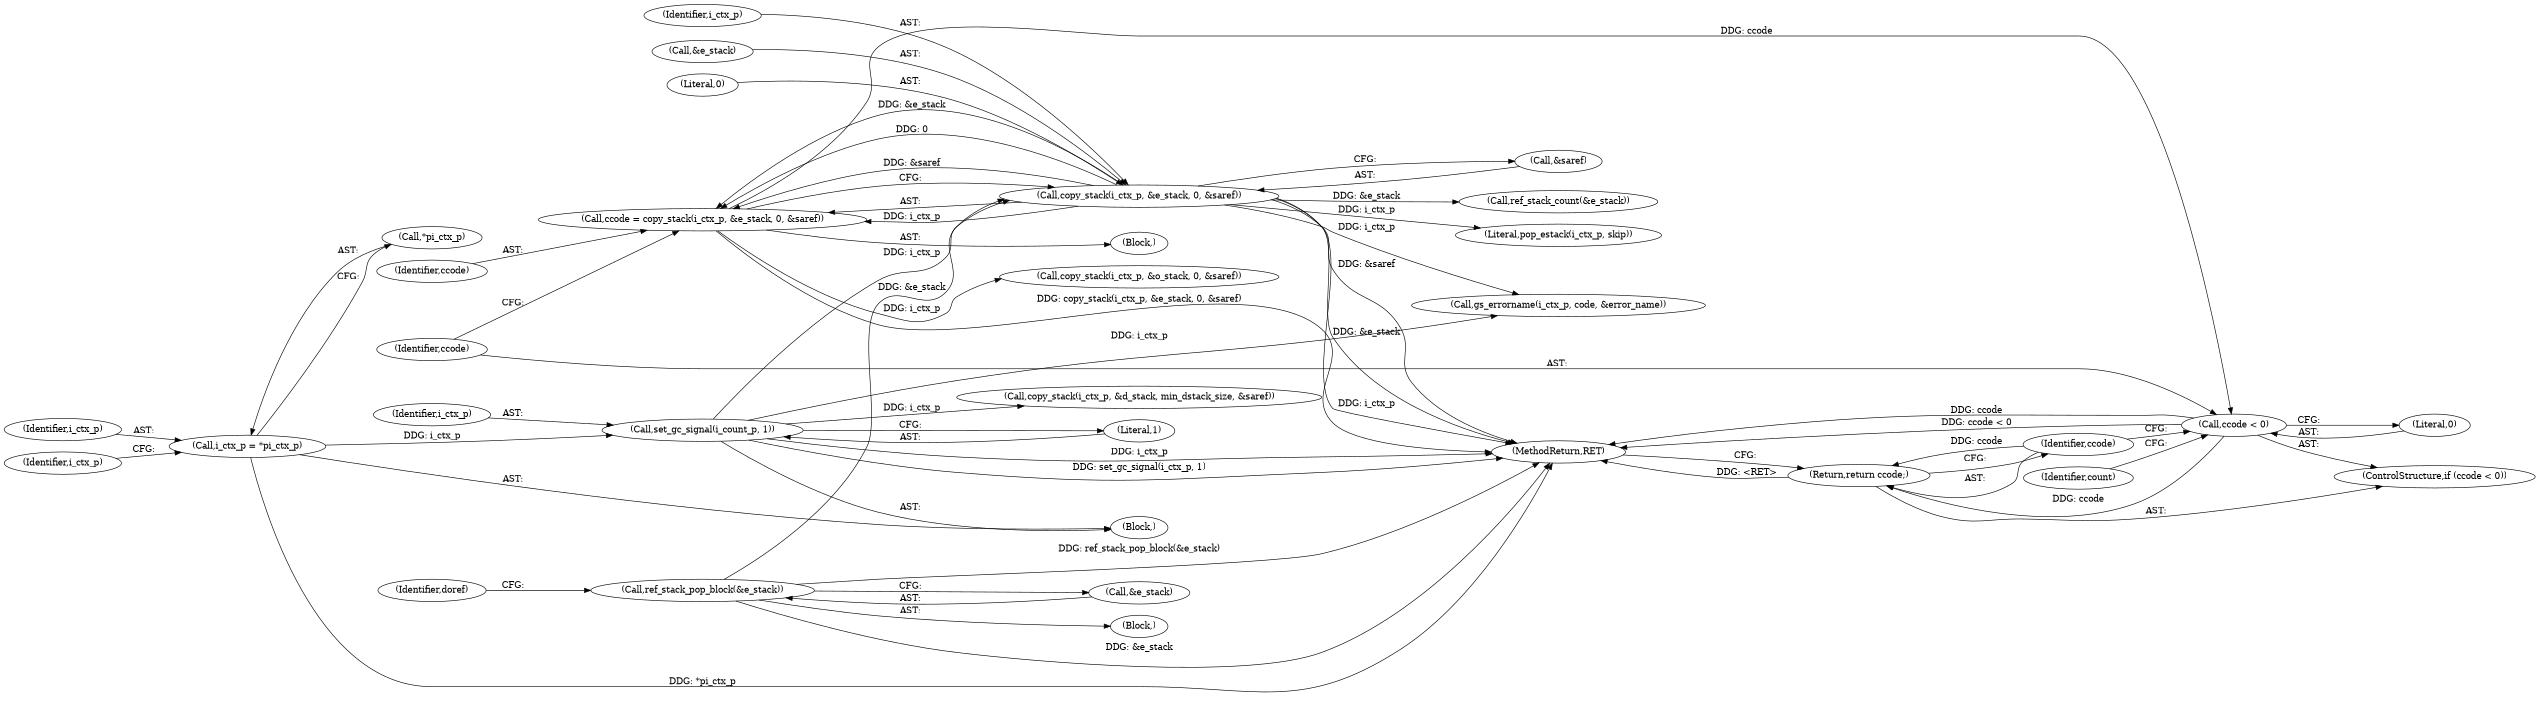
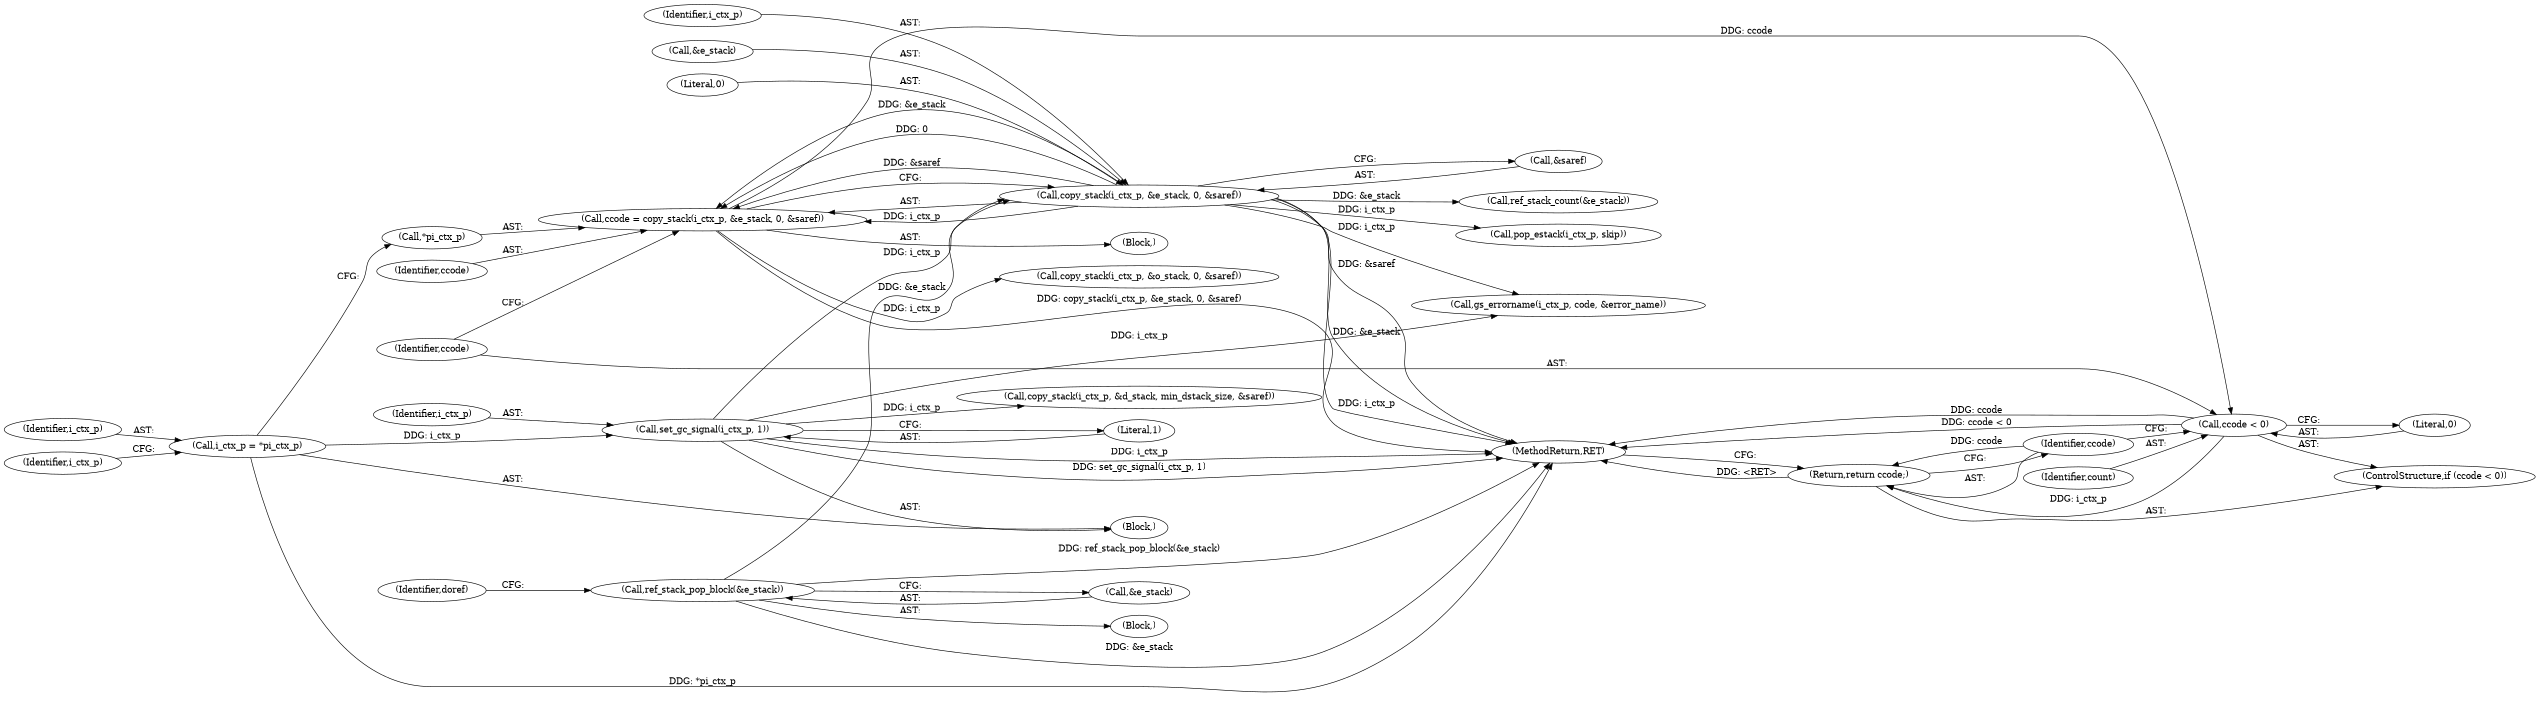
node "(Literal,pop_estack(i_ctx_p, skip))": label "(Literal,pop_estack(i_ctx_p, skip))" -> "(Call,pop_estack(i_ctx_p, skip))"
edge "(Call,*pi_ctx_p)" -> "(Call,i_ctx_p = *pi_ctx_p)": now "(Call,*pi_ctx_p)" -> "(Call,ccode = copy_stack(i_ctx_p, &e_stack, 0, &saref))"
node "(Call,set_gc_signal(i_count_p, 1))": label "(Call,set_gc_signal(i_count_p, 1))" -> "(Call,set_gc_signal(i_ctx_p, 1))"
edge "(Identifier,count)" -> "(Call,ccode < 0)": label "CFG: " -> "AST: "
edge "(Call,ccode < 0)" -> "(Return,return ccode;)": label "DDG: ccode" -> "DDG: i_ctx_p"
